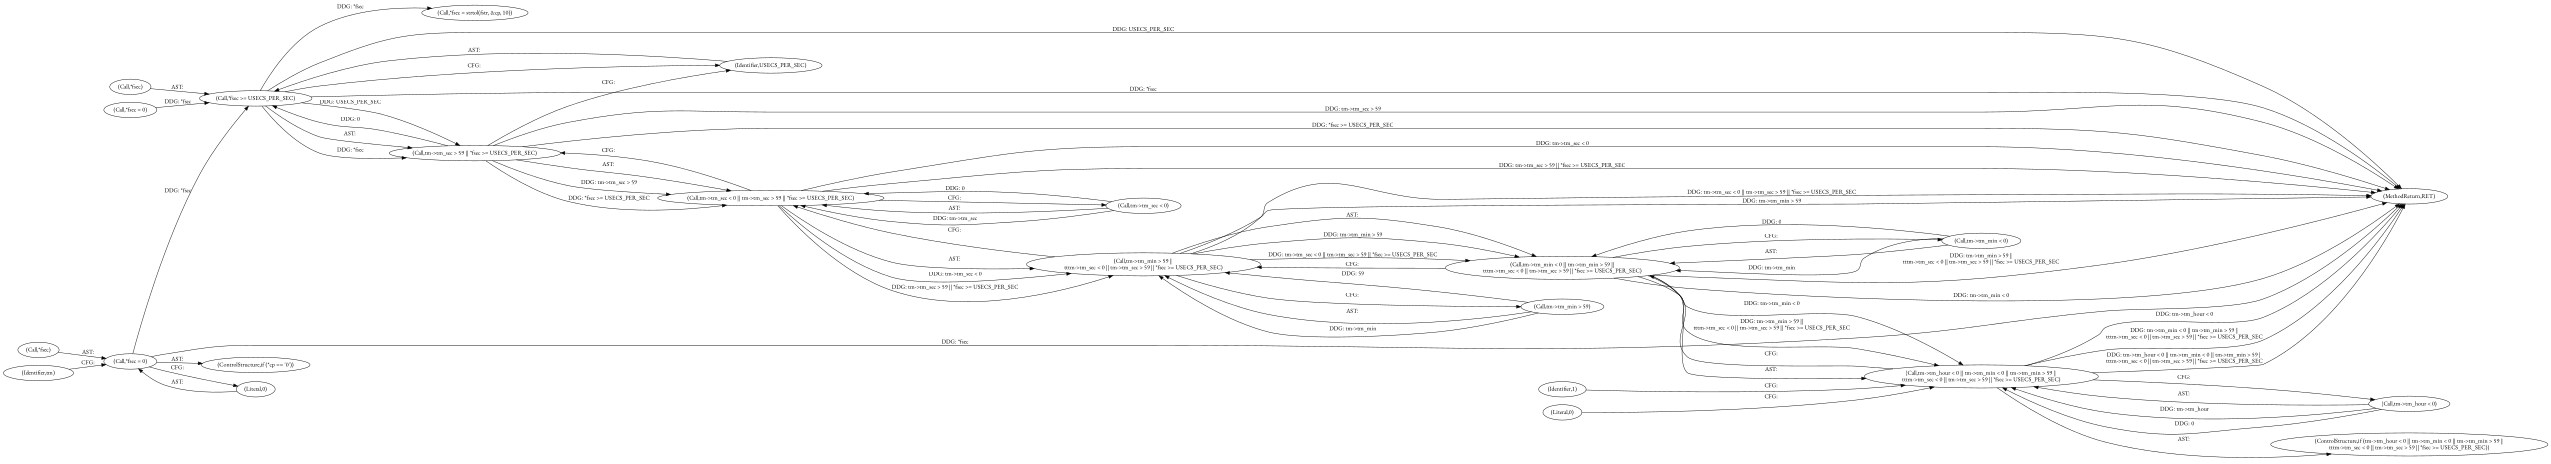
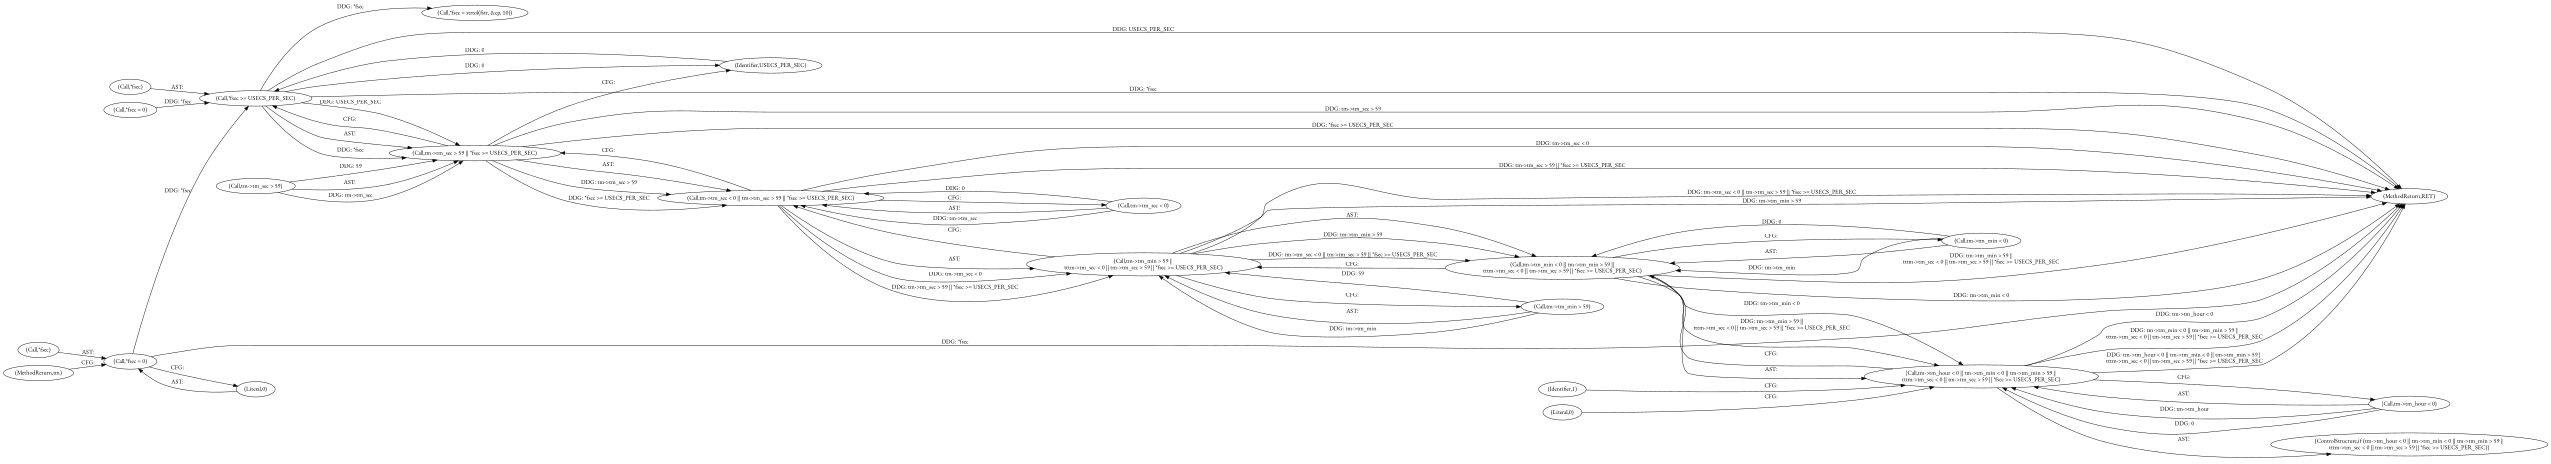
edge "(Identifier,USECS_PER_SEC)" -> "(Call,*fsec >= USECS_PER_SEC)": label "AST: " -> "DDG: 0"
edge "(Call,*fsec >= USECS_PER_SEC)" -> "(Identifier,USECS_PER_SEC)": label "CFG: " -> "DDG: 0"
edge "(Call,tm->tm_sec > 59 || *fsec >= USECS_PER_SEC)" -> "(Call,*fsec >= USECS_PER_SEC)": label "DDG: 0" -> "CFG: "
node "(Call,tm->tm_sec > 59)": added
node "(ControlStructure,if (*cp == '0'))": removed
node "(Identifier,tm)": label "(Identifier,tm)" -> "(MethodReturn,tm)"
